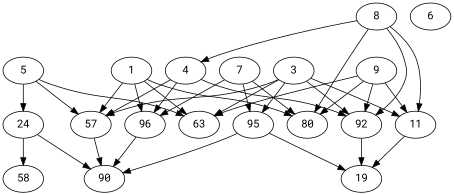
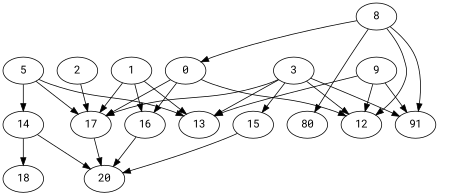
node "6": removed
node "2": added
node "4": label "4" -> "0"
node "7": removed
edge "9" -> "80": removed
edge "1" -> "80": removed
node "24": label "24" -> "14"
node "57": label "57" -> "17"
node "96": label "96" -> "16"
node "63": label "63" -> "13"
node "95": label "95" -> "15"
node "92": label "92" -> "12"
node "11": label "11" -> "91"
node "58": label "58" -> "18"
node "90": label "90" -> "20"
node "19": removed
